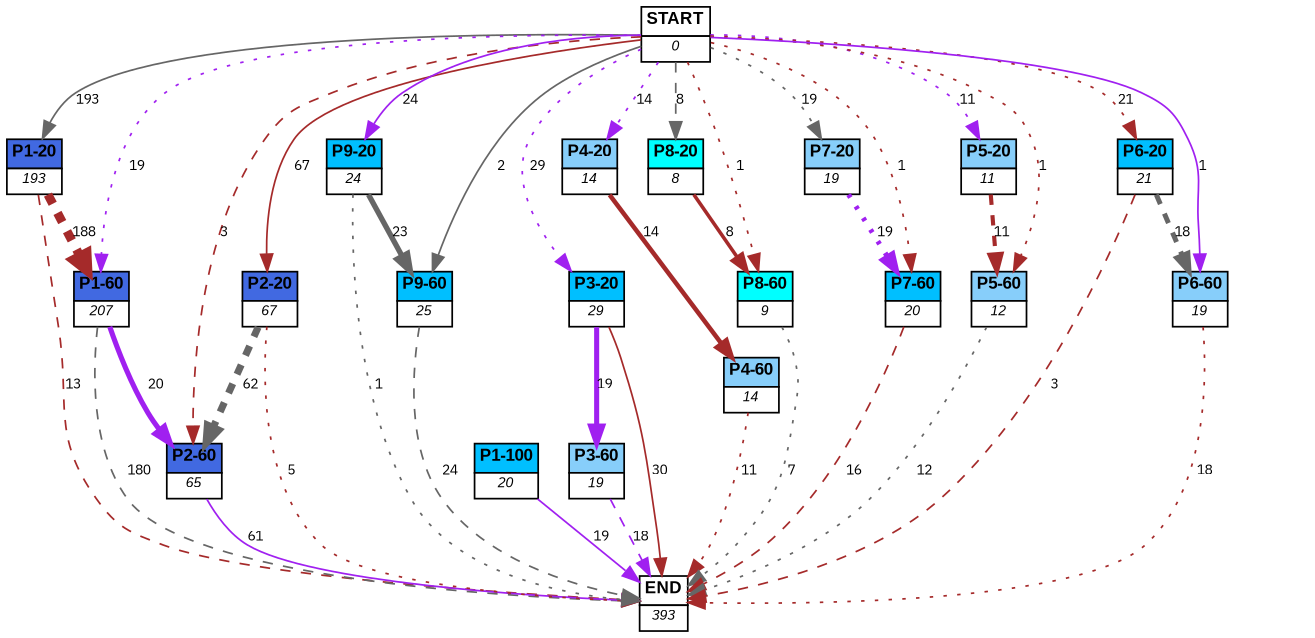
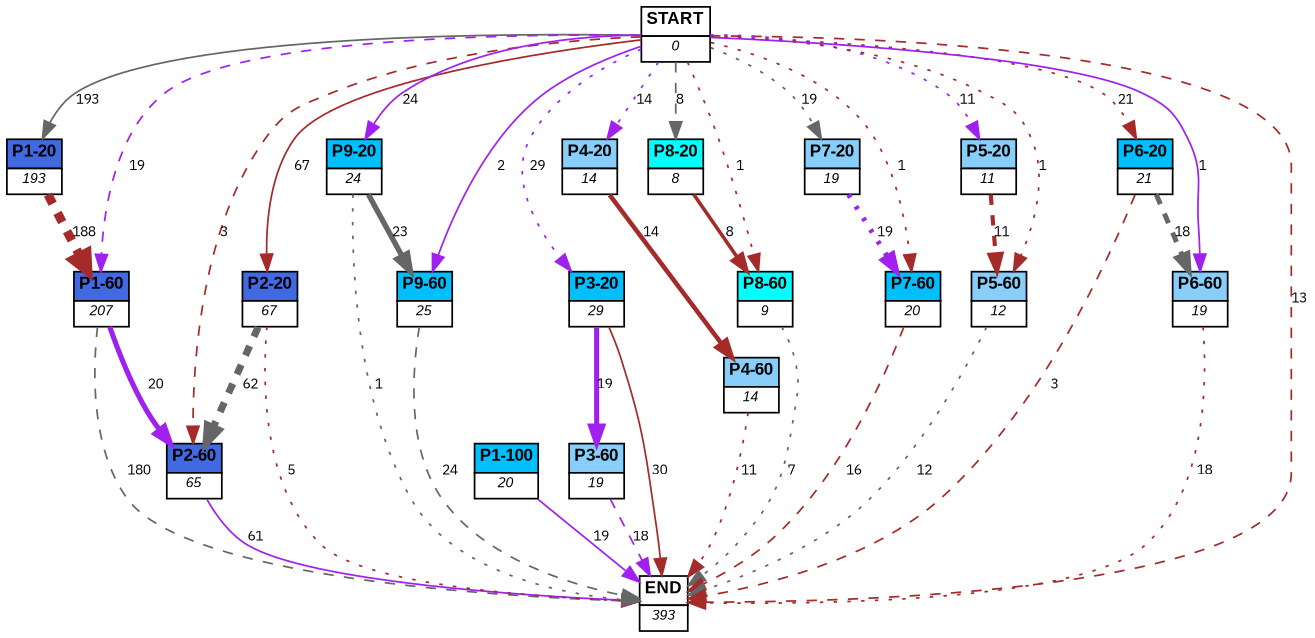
edge "START" -> "P1-60": style dotted -> dashed
edge "START" -> "P9-60": color gray40 -> purple
edge "P1-20" -> "END": now "START" -> "END"
